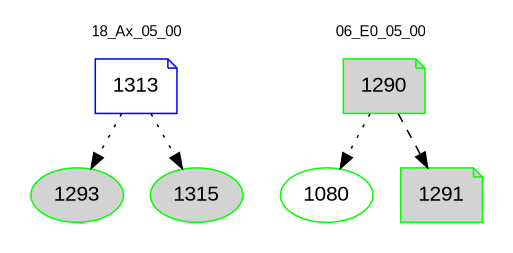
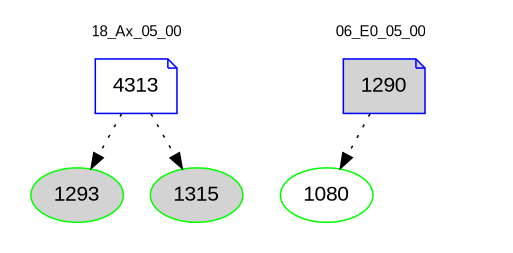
node "1313": label "1313" -> "4313"
node "1290": color green -> blue
node "1291": removed
